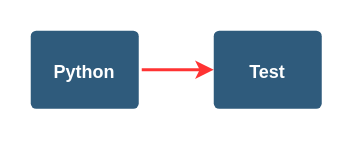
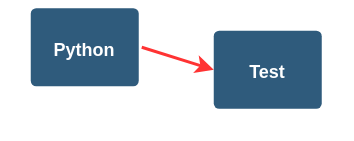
node "Python": moved (85, 70) -> (85, 47)
